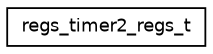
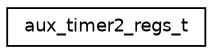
node "regs_timer2_regs_t": label "regs_timer2_regs_t" -> "aux_timer2_regs_t"
